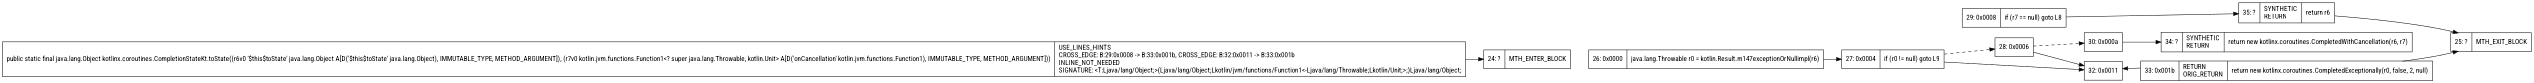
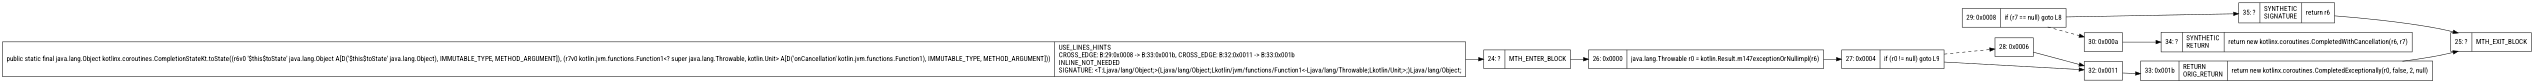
node "35: ?": text "RETURN" -> "SIGNATURE"
edge "28: 0x0006" -> "30: 0x000a": now "29: 0x0008" -> "30: 0x000a"
edge "24: ?" -> "26: 0x0000": added
edge "33: 0x001b" -> "32: 0x0011": reversed
